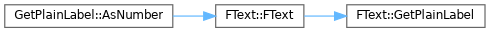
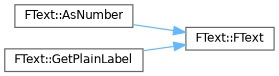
node "GetPlainLabel::AsNumber": label "GetPlainLabel::AsNumber" -> "FText::AsNumber"
edge "FText::FText" -> "FText::GetPlainLabel": reversed
